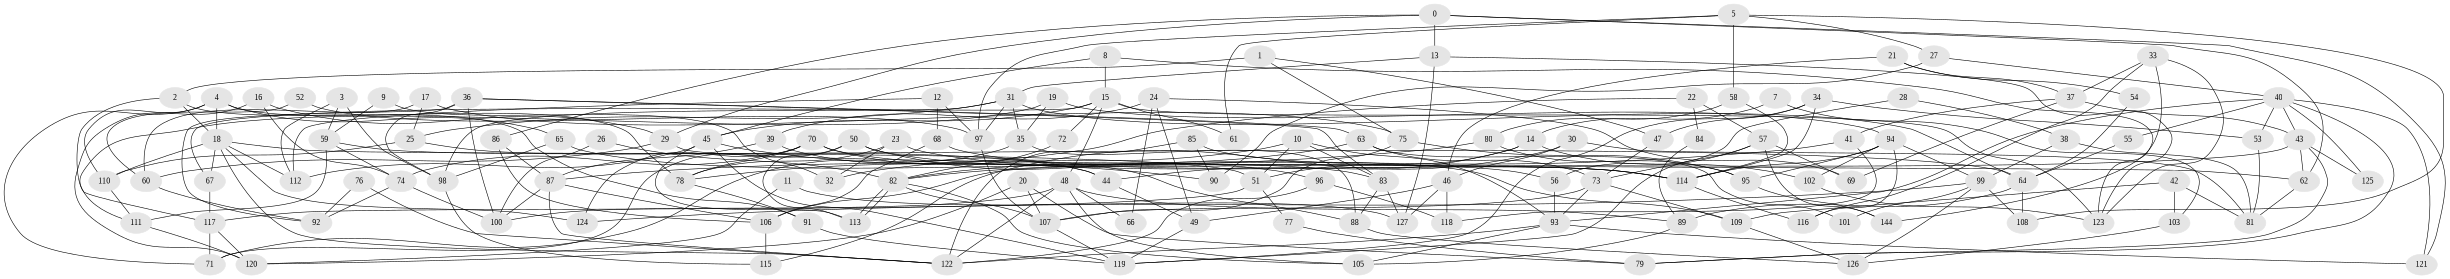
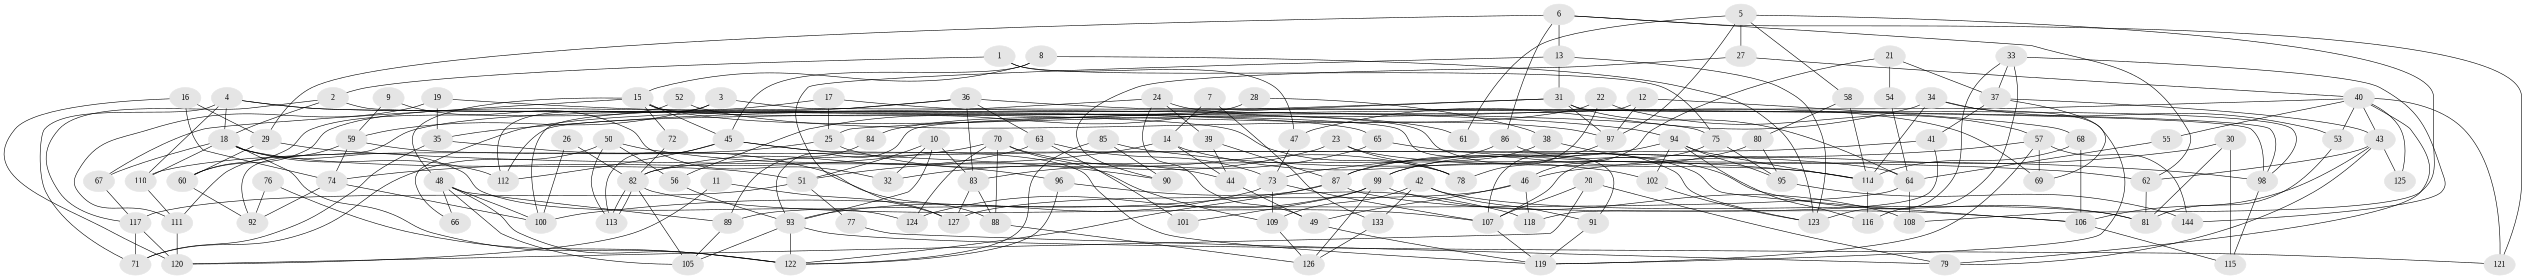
node "0": label "0" -> "6"
edge "78" -- "91": now "42" -- "91"
node "103": label "103" -> "133"
